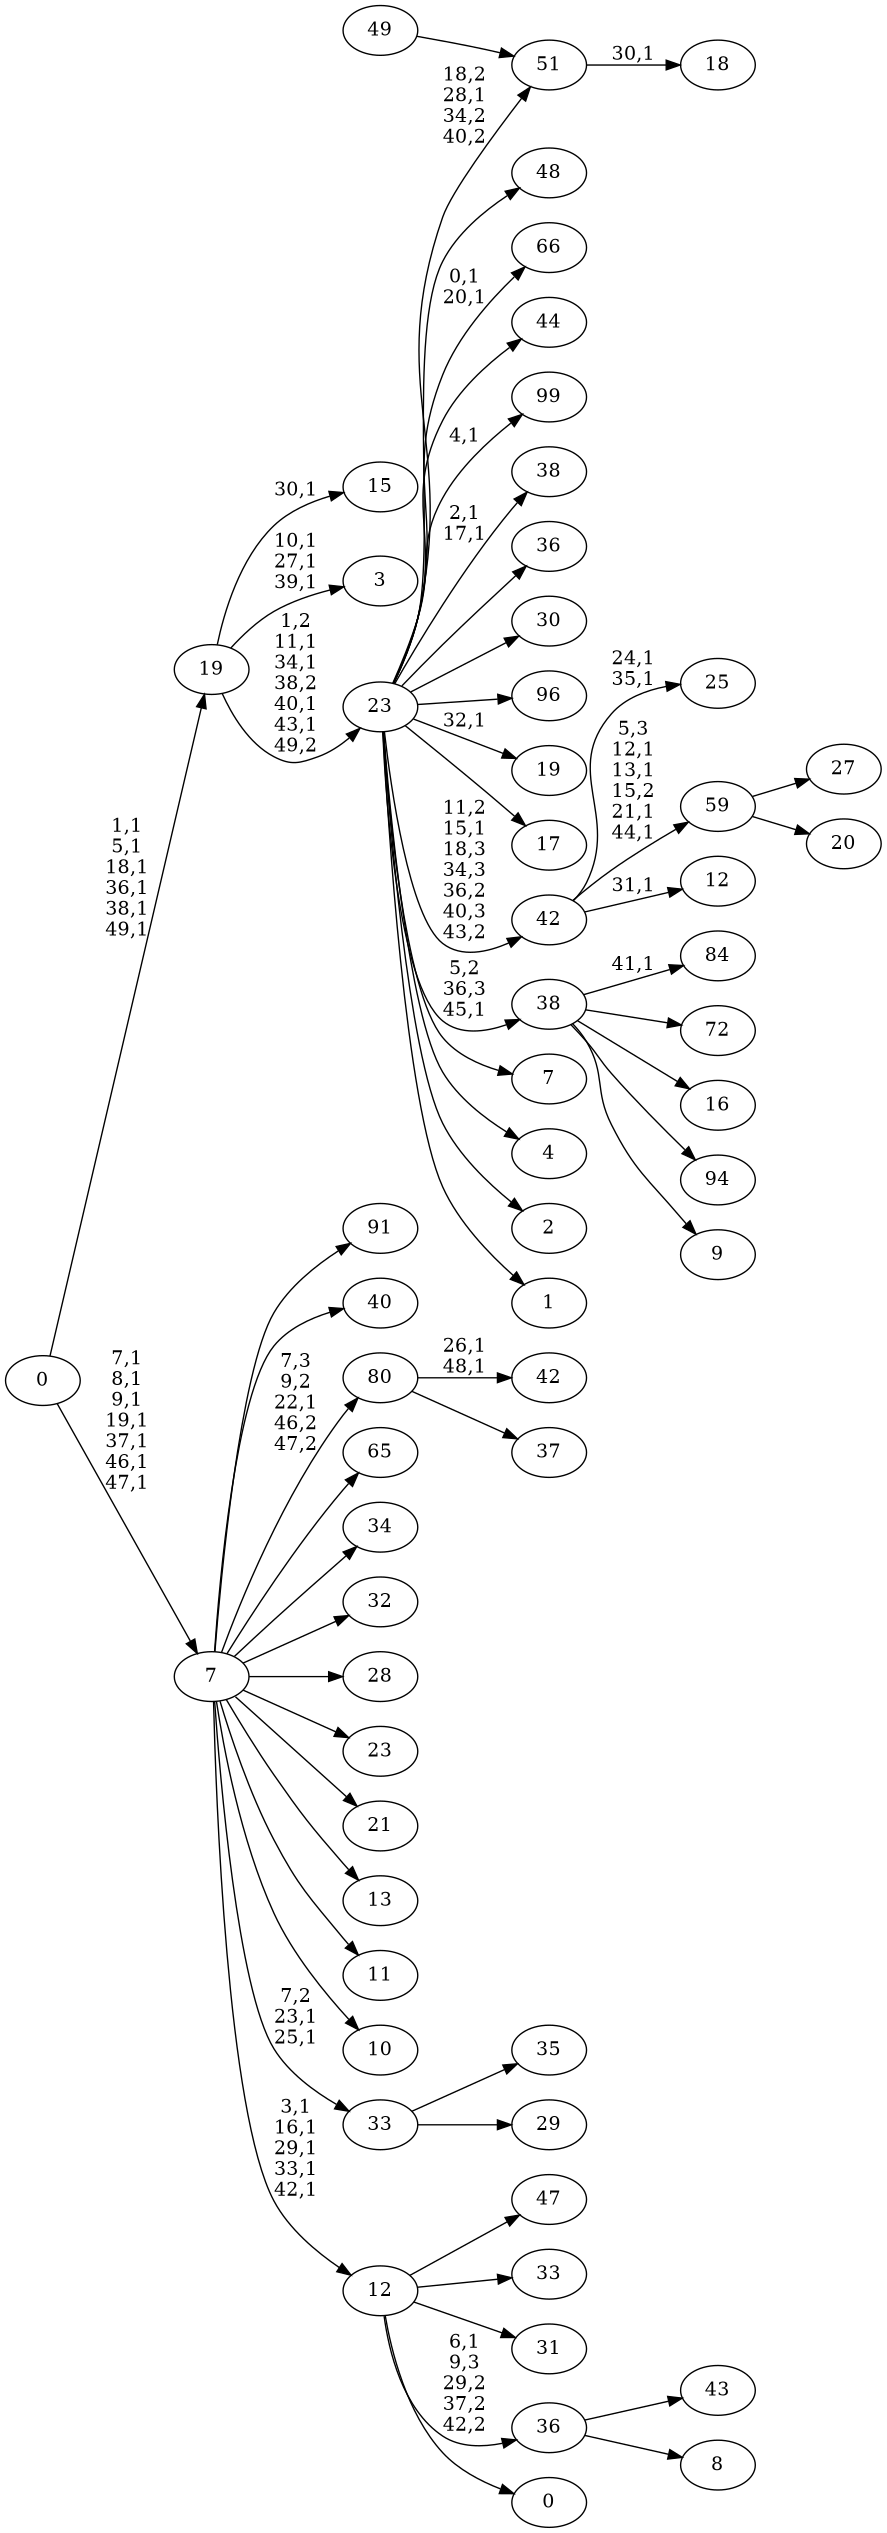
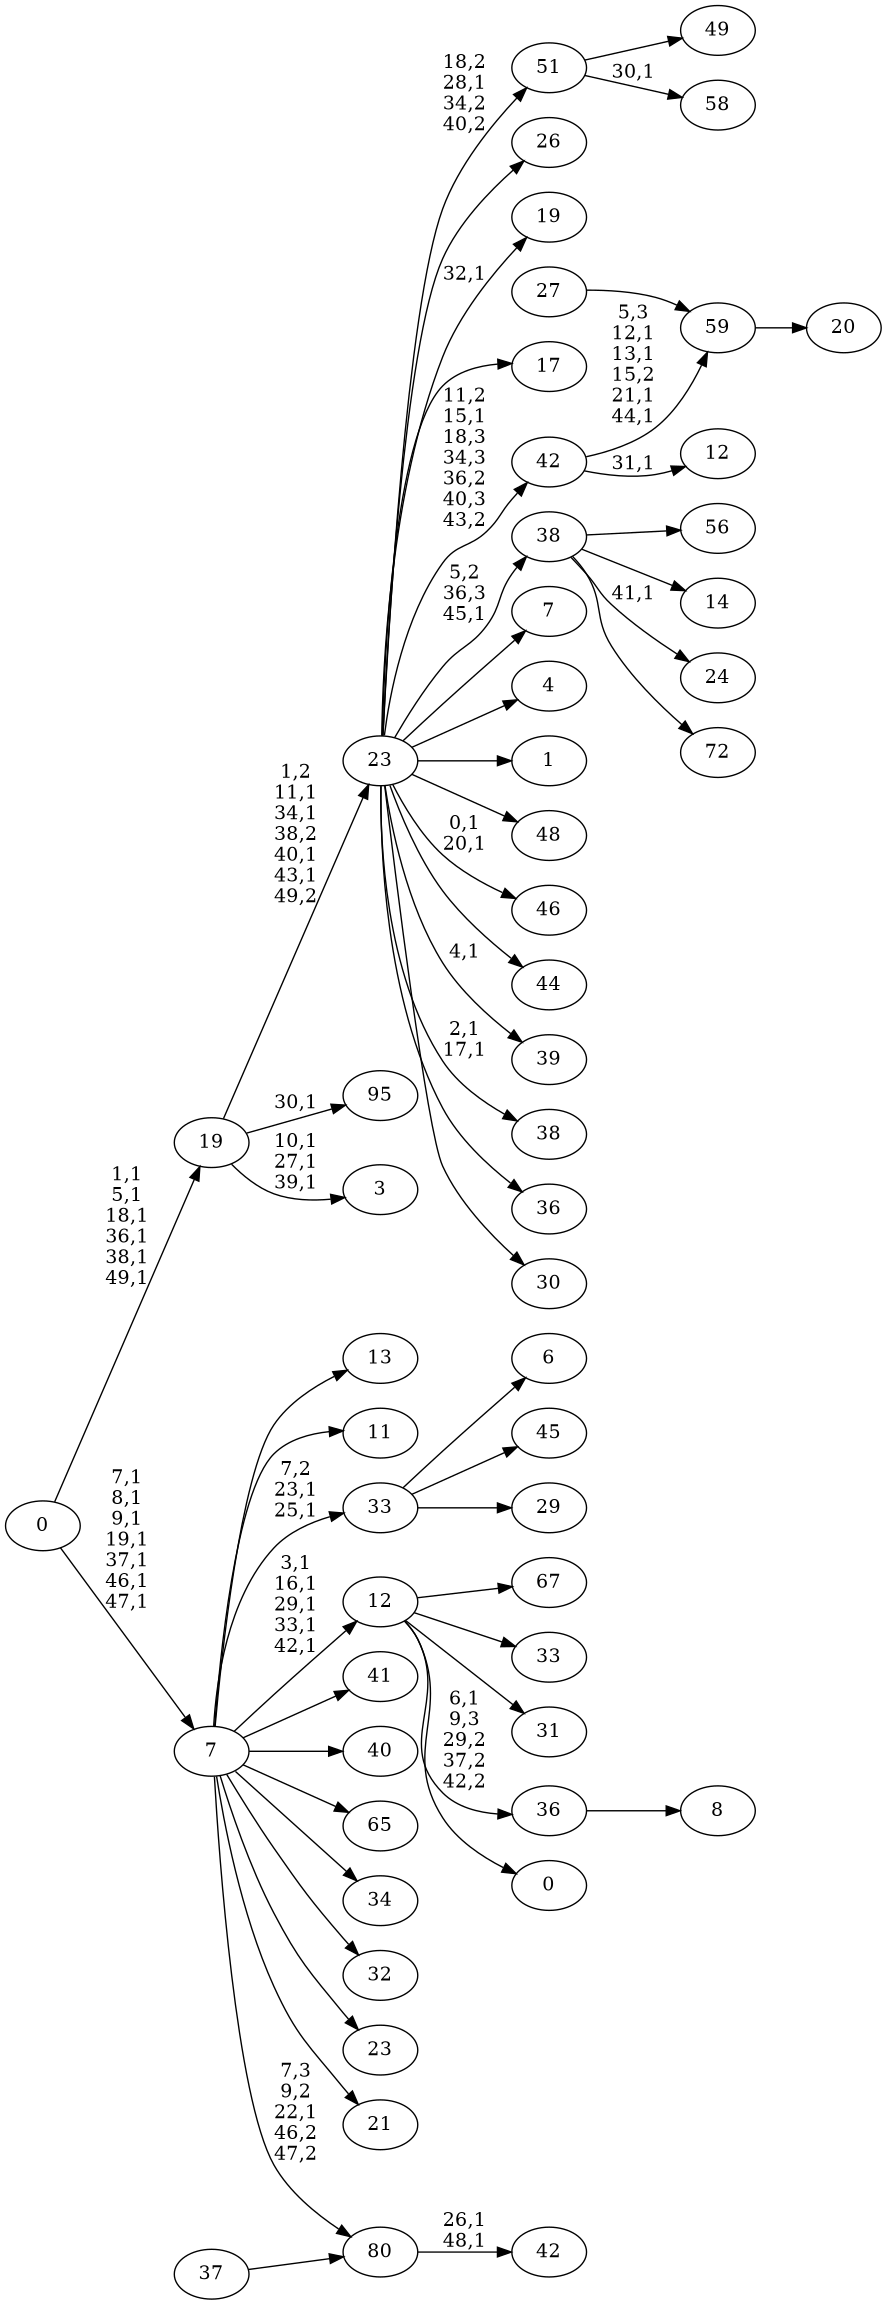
edge "49" -> "51": reversed
node "18": label "18" -> "58"
node "66": label "66" -> "46"
node "99": label "99" -> "39"
node "15": label "15" -> "95"
node "25": removed
node "96": label "96" -> "26"
edge "59" -> "27": reversed
node "84": label "84" -> "24"
node "16": label "16" -> "56"
node "94": label "94" -> "14"
node "91": label "91" -> "41"
node "2": removed
node "9": removed
node "6": added
edge "80" -> "37": reversed
node "28": removed
node "10": removed
node "35": label "35" -> "45"
node "47": label "47" -> "67"
node "43": removed
